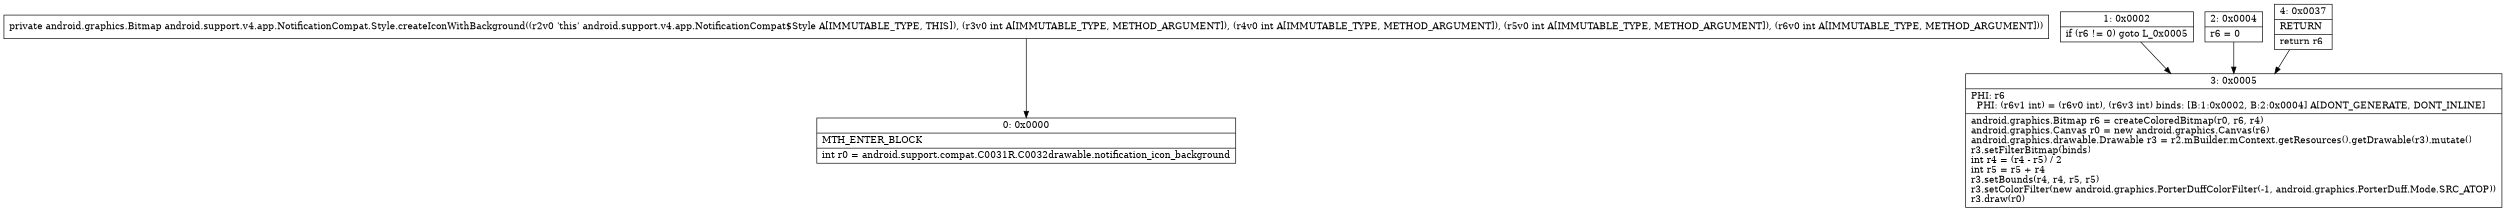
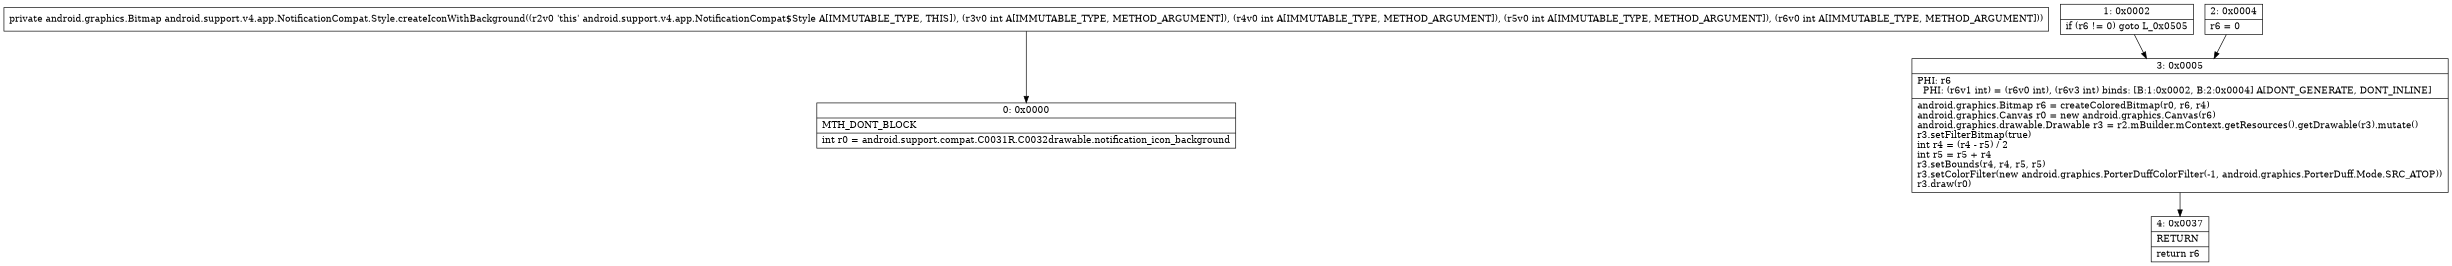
node "1: 0x0002": text "if (r6 != 0) goto L_0x0005" -> "if (r6 != 0) goto L_0x0505"
edge "4: 0x0037" -> "3: 0x0005": reversed
node "0: 0x0000": text "MTH_ENTER_BLOCK" -> "MTH_DONT_BLOCK"
node "3: 0x0005": text "r3.setFilterBitmap(binds)" -> "r3.setFilterBitmap(true)"
